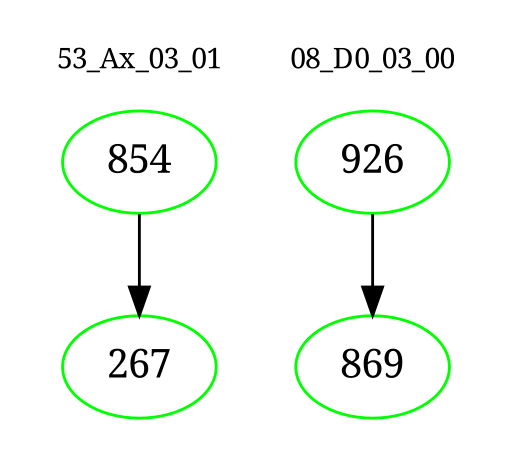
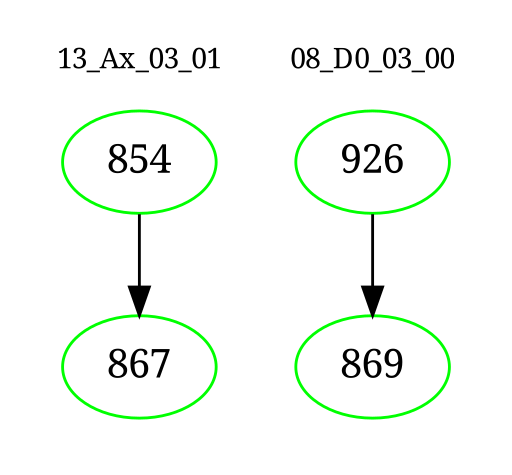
cluster "53_Ax_03_01": label "53_Ax_03_01" -> "13_Ax_03_01"
node "267": label "267" -> "867"
